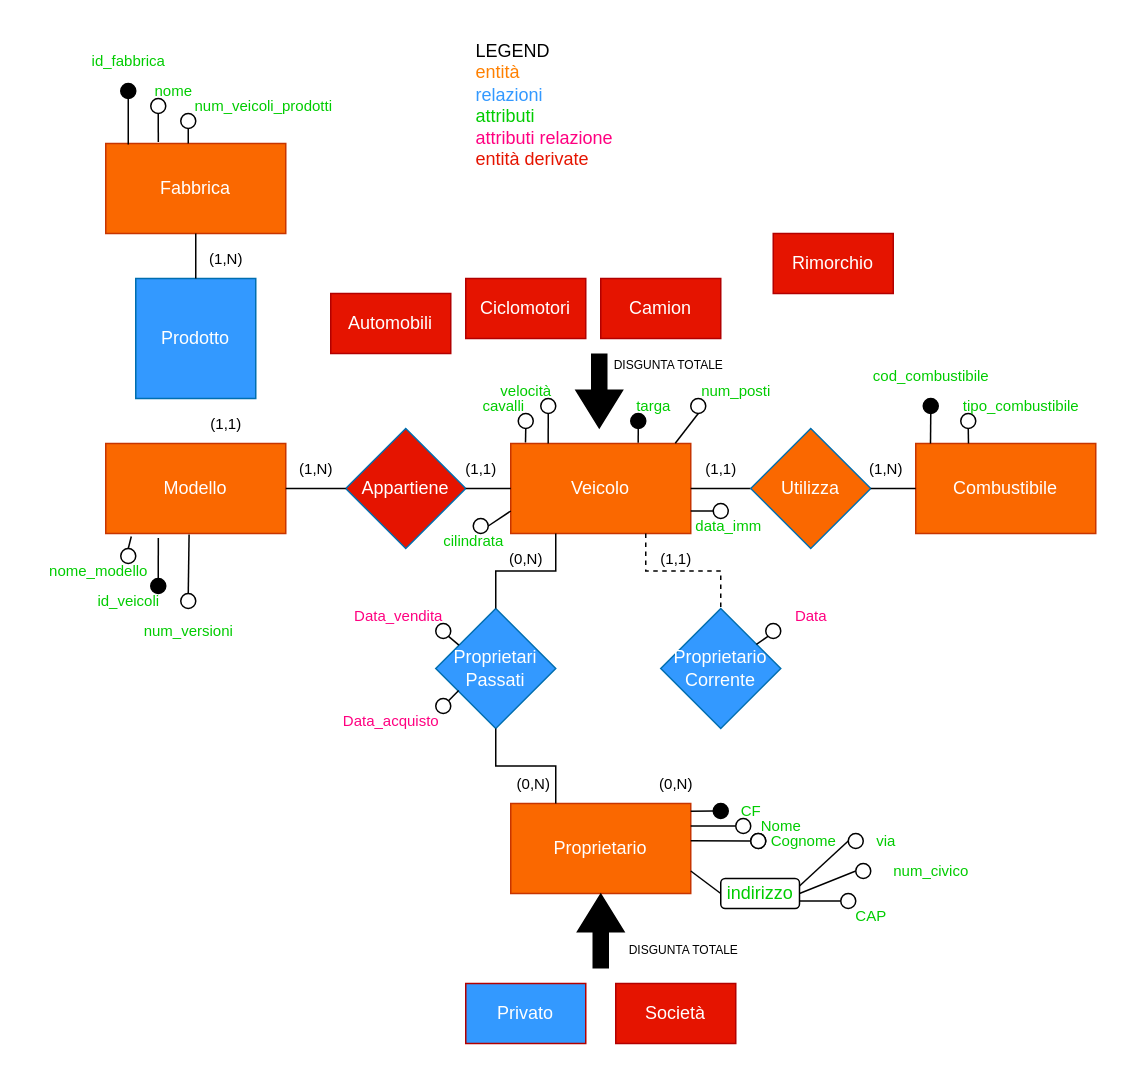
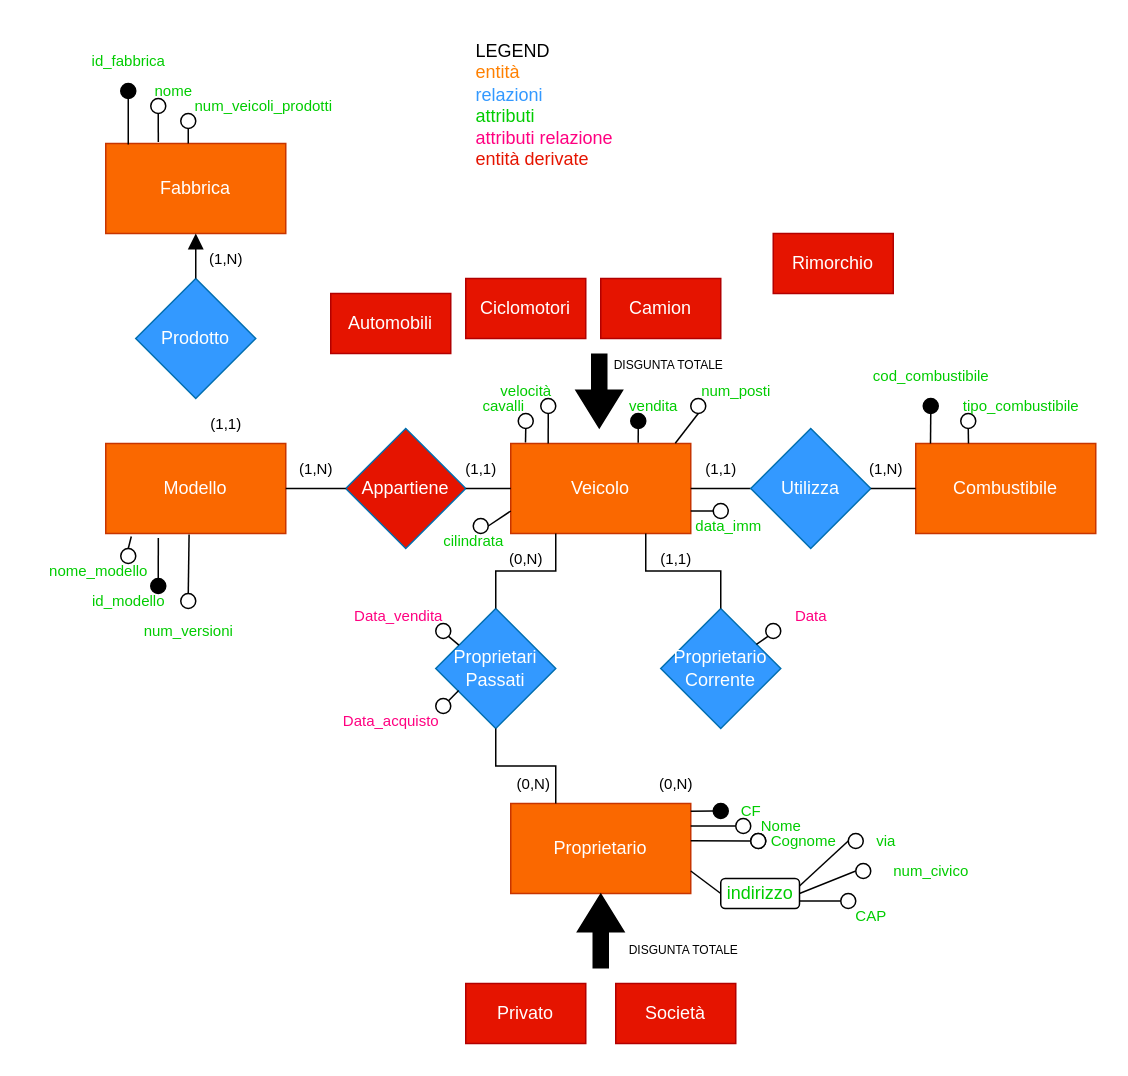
edge "Fabbrica" -- "Prodotto": arrowhead none -> block
node "Prodotto": shape rectangle -> diamond
node "targa": label "targa" -> "vendita"
node "Utilizza": fillcolor #fa6800 -> #3399ff
edge "Veicolo" -- "Proprietario Corrente": style dashed -> solid
node "id_veicoli": label "id_veicoli" -> "id_modello"
node "Privato": fillcolor #3399ff -> #e51400
